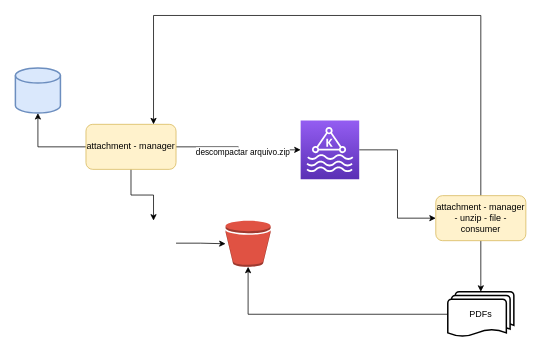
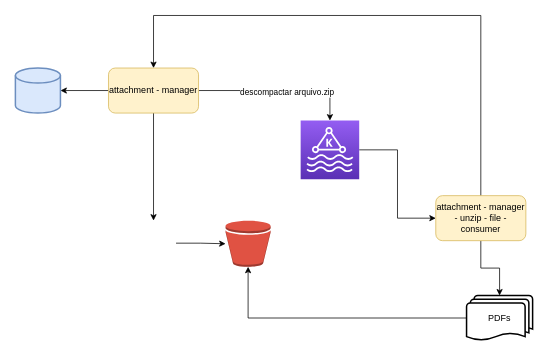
node "attachment - manager": moved (131, 147) -> (153, 90)
node "PDFs": moved (480, 314) -> (499, 318)
